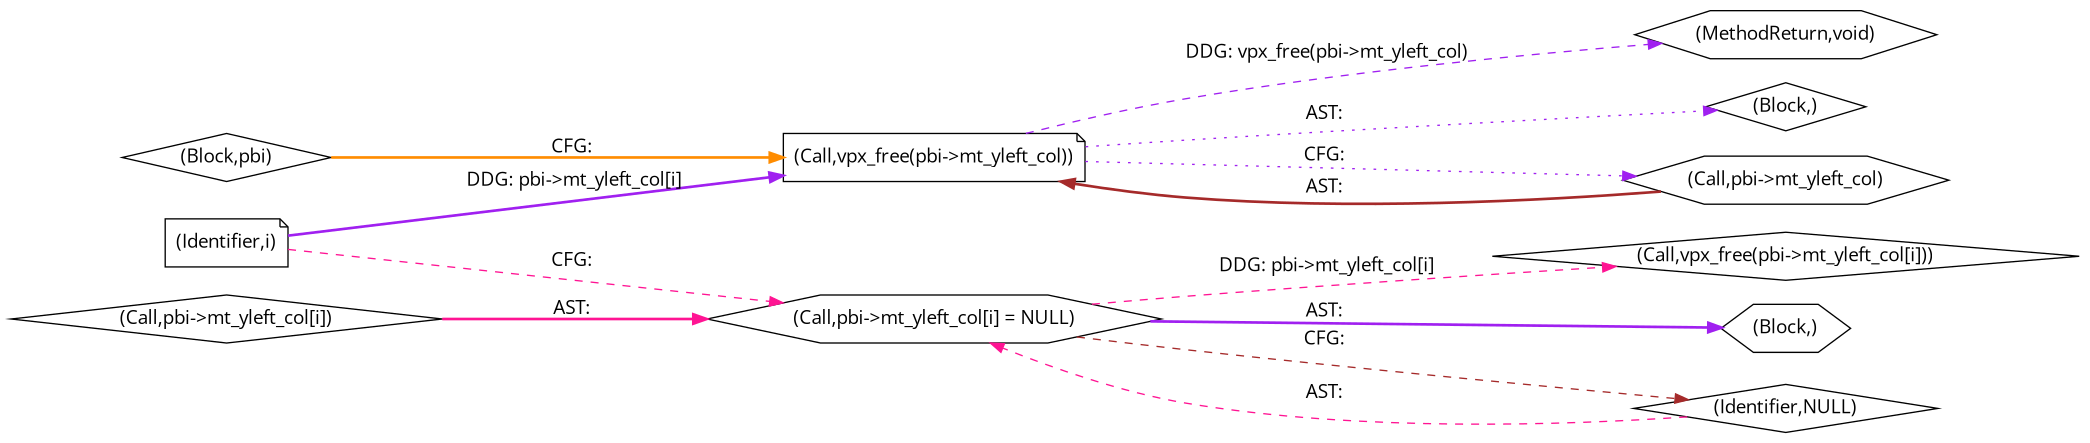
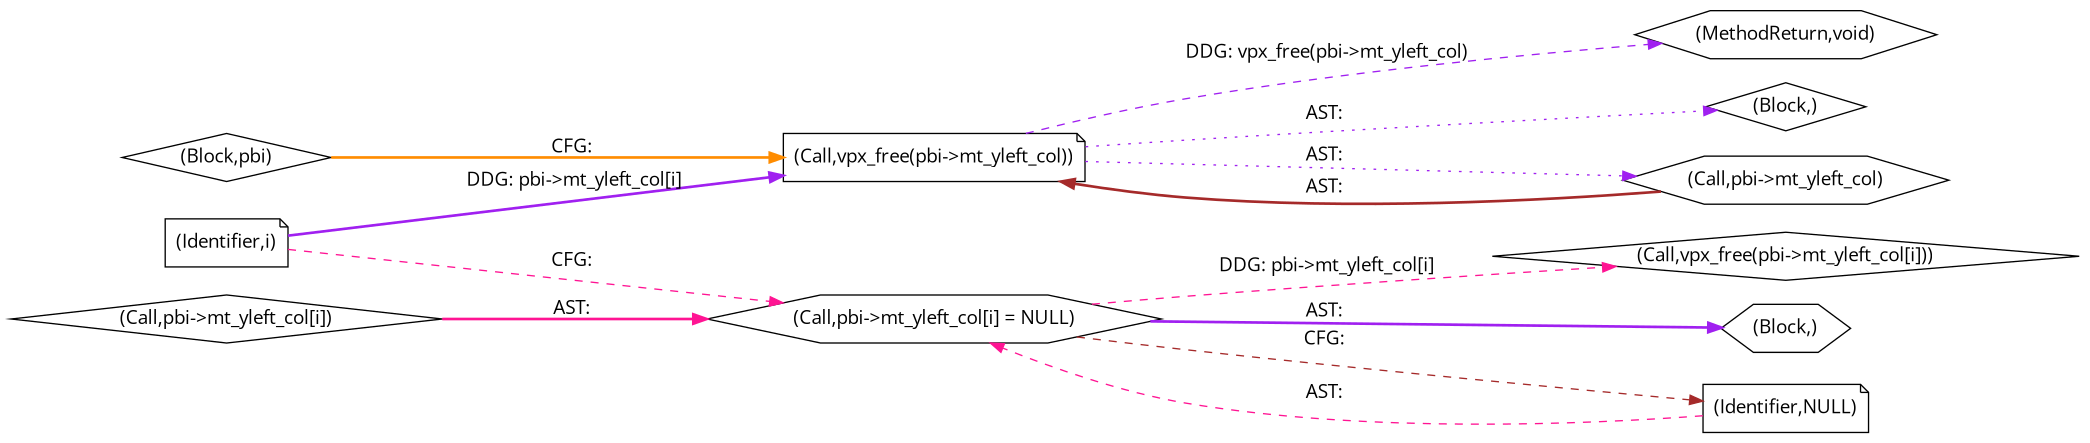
edge "(Call,vpx_free(pbi->mt_yleft_col))" -> "(Call,pbi->mt_yleft_col)": label "CFG: " -> "AST: "
node "(Identifier,NULL)": shape diamond -> note
